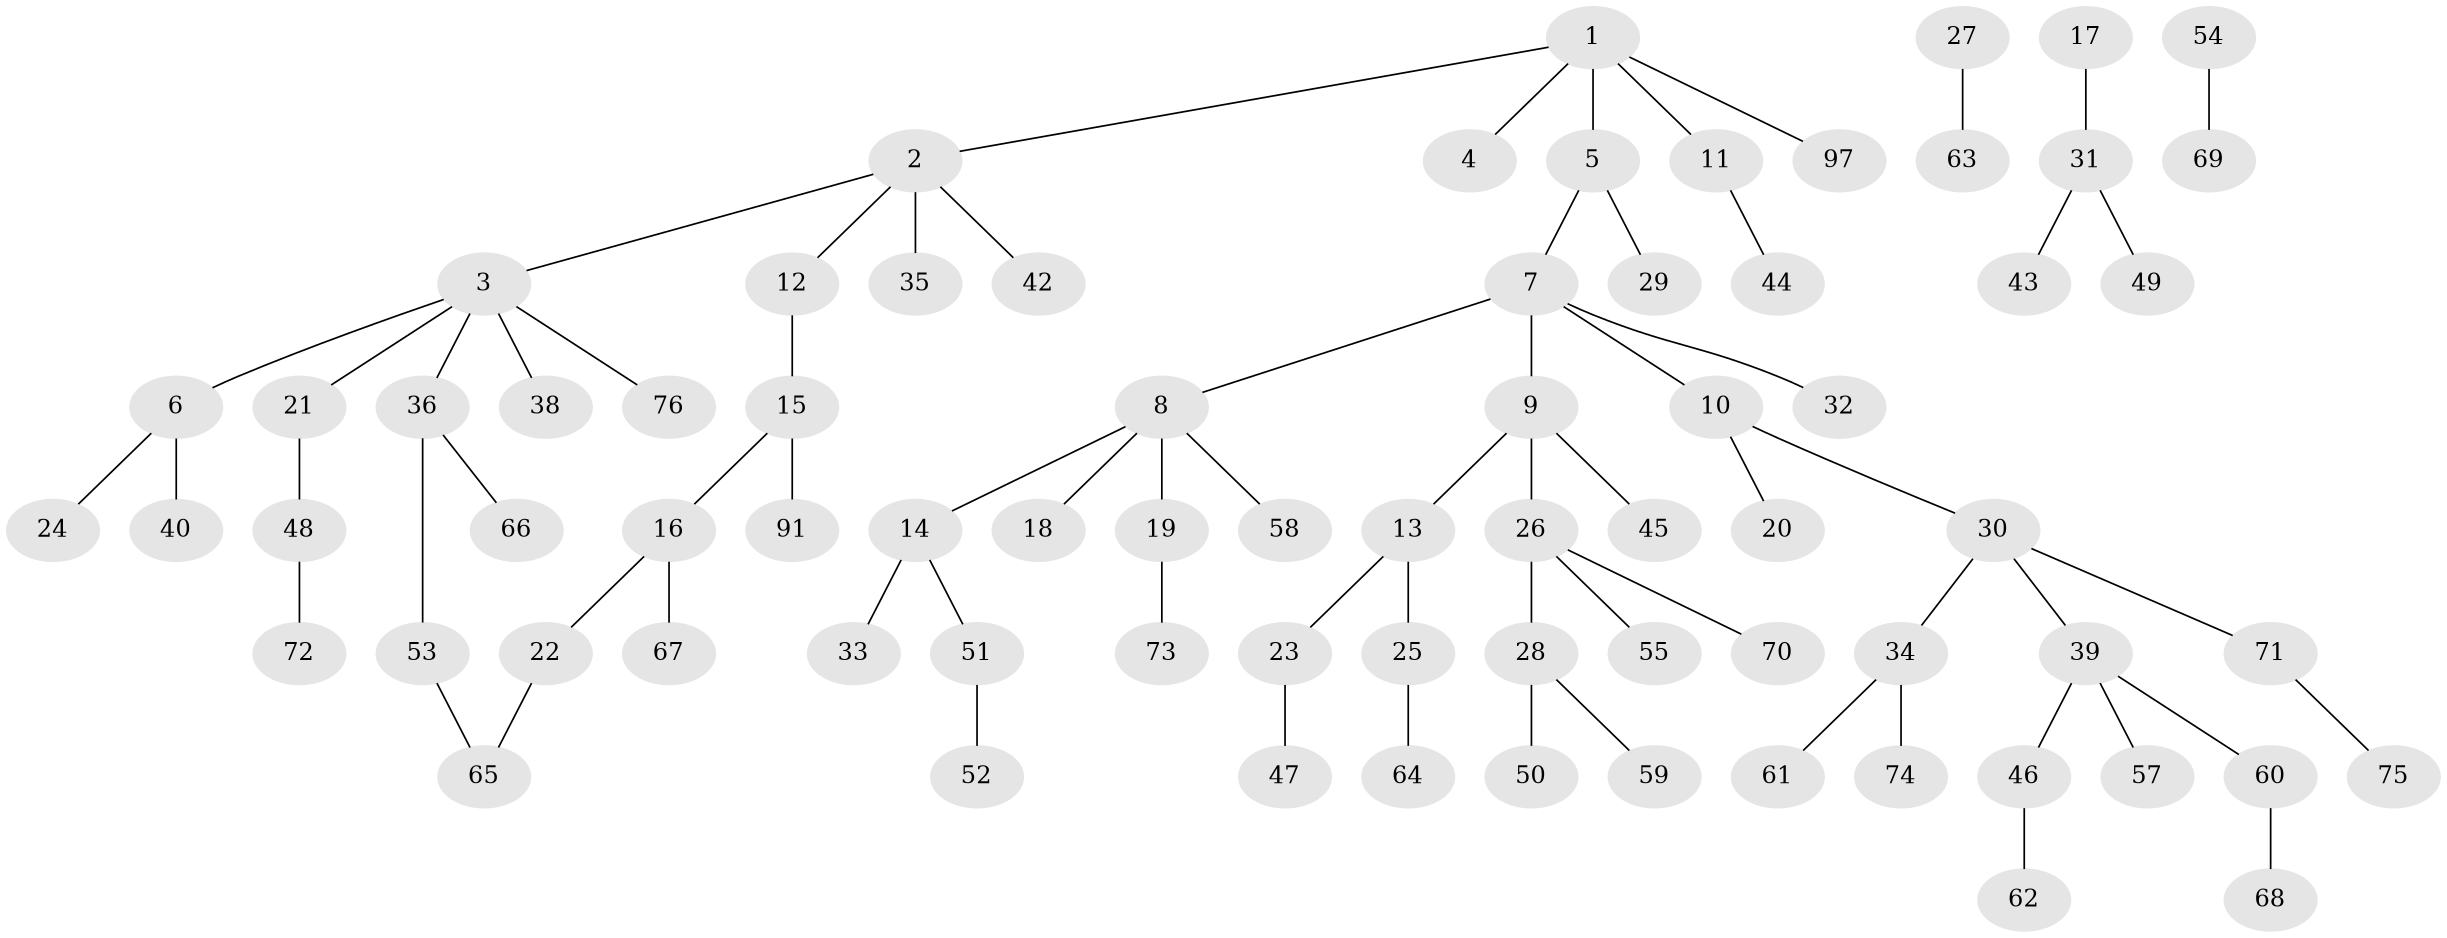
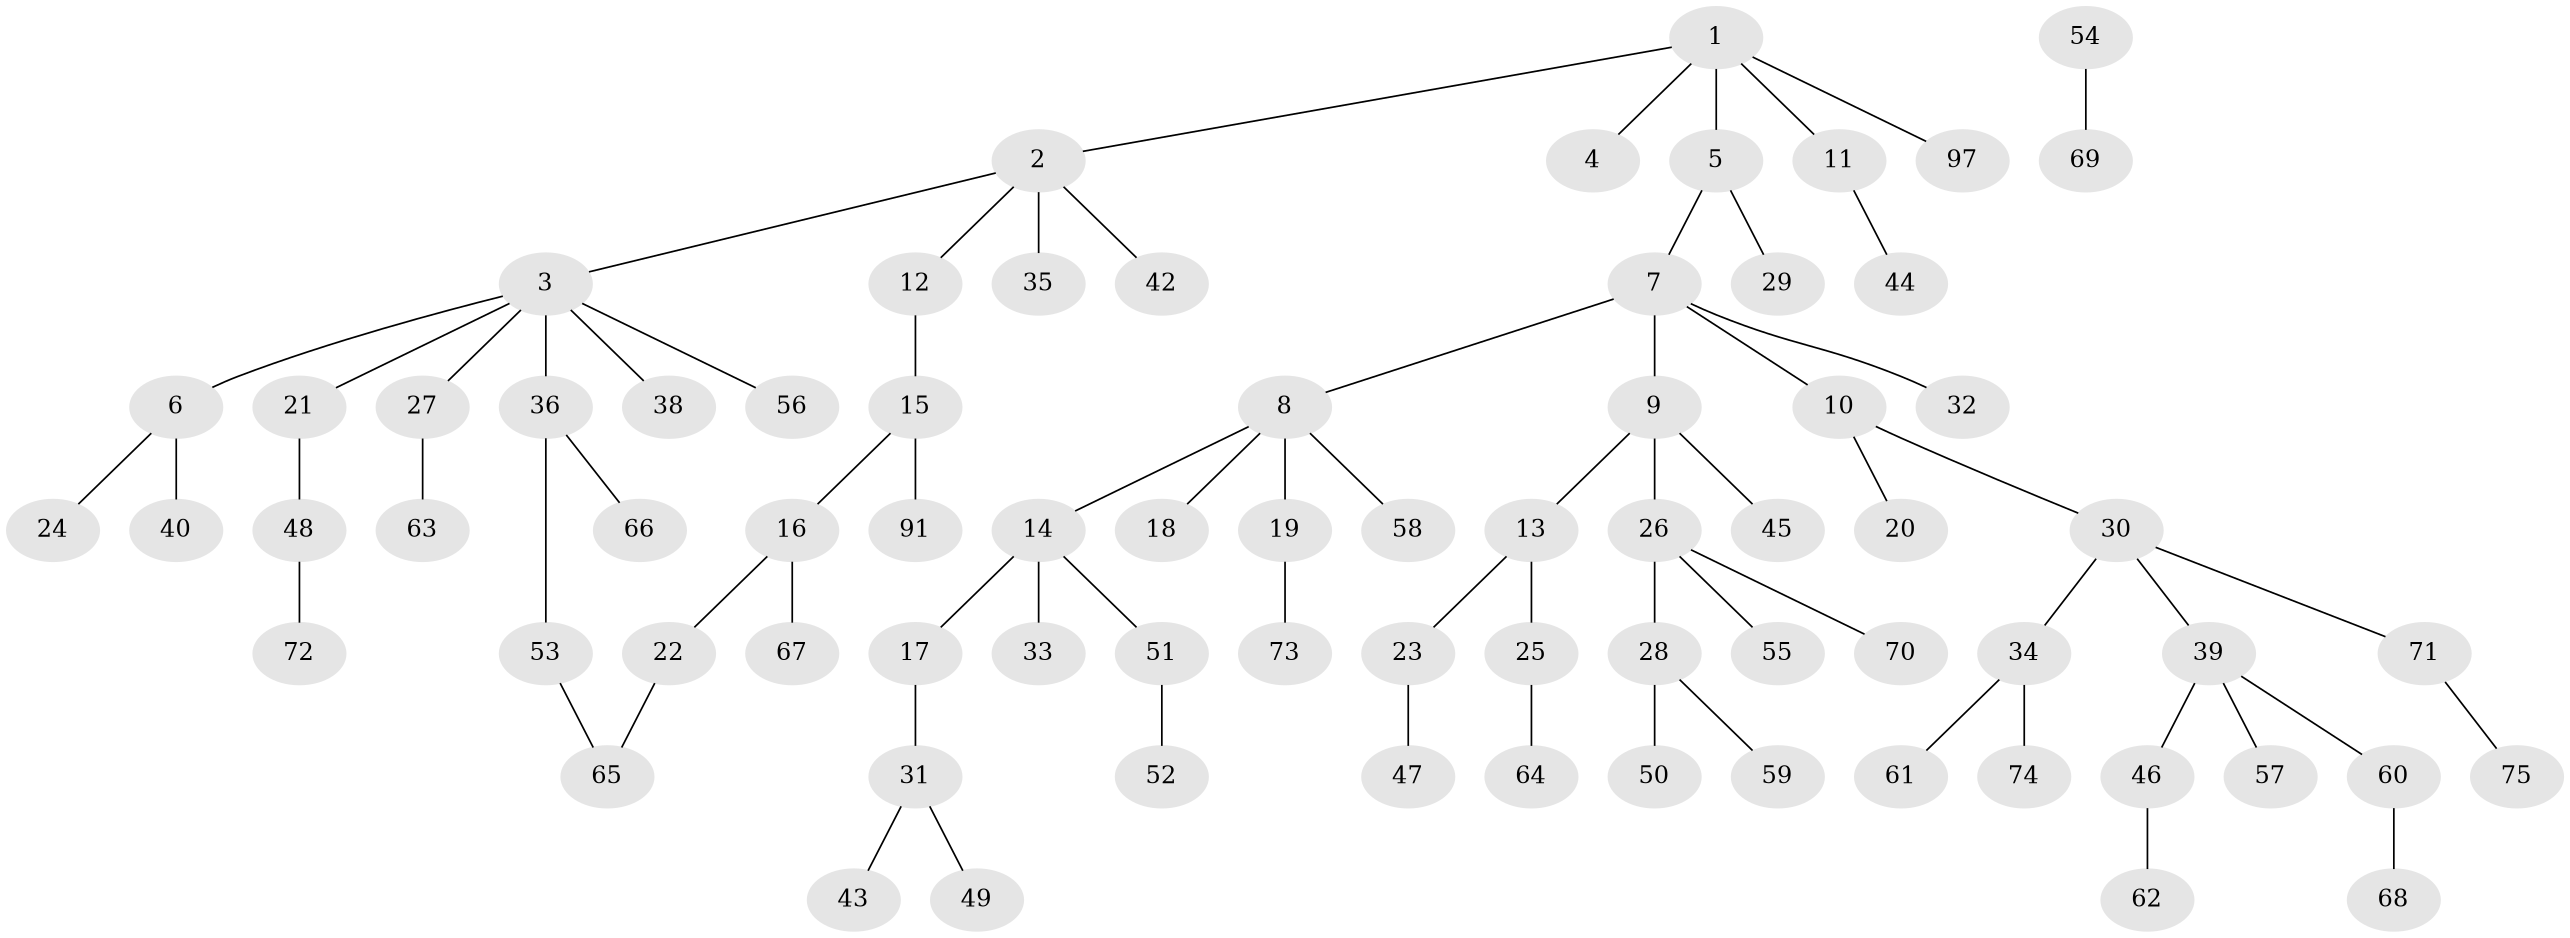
edge "3" -- "27": added
node "76": label "76" -> "56"
edge "14" -- "17": added
